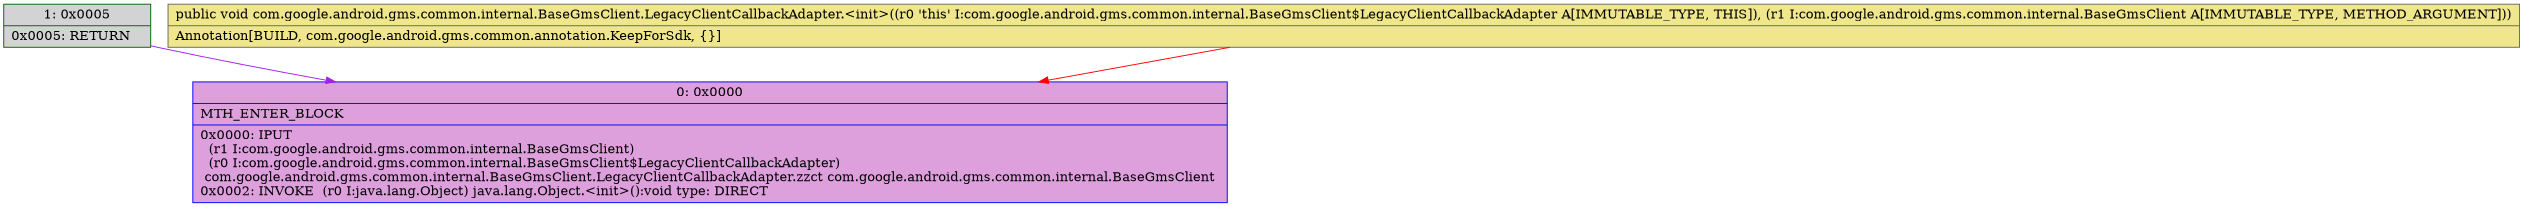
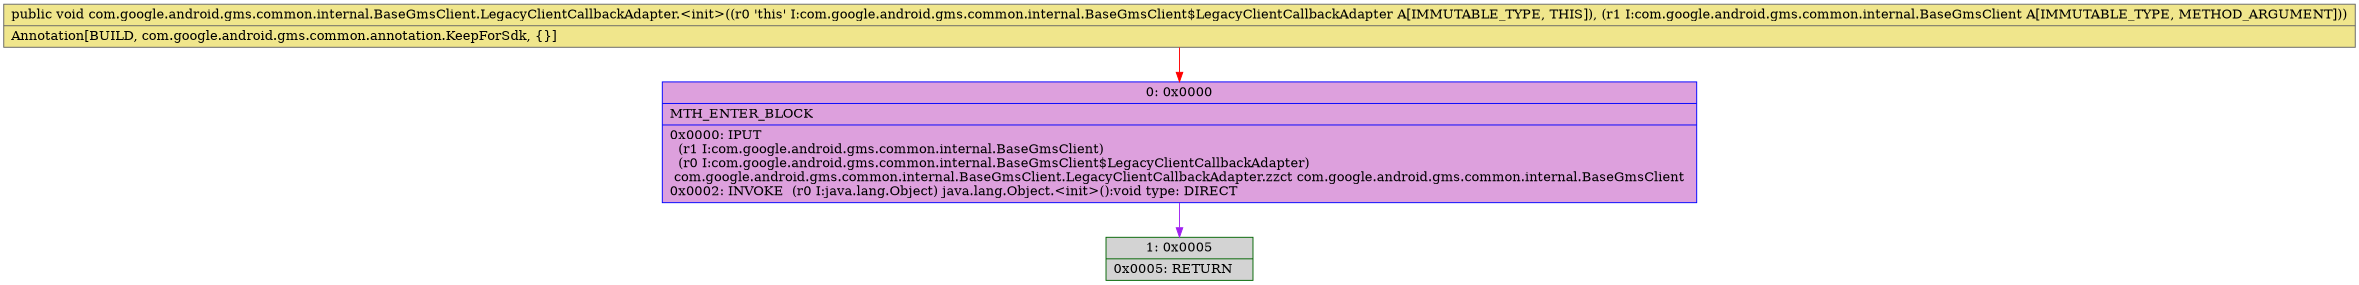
edge "1: 0x0005" -> "0: 0x0000": reversed
